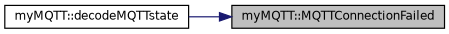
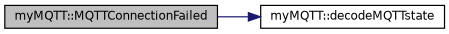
edge "myMQTT::decodeMQTTstate" -> "myMQTT::MQTTConnectionFailed": reversed
